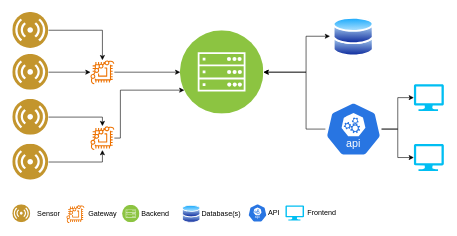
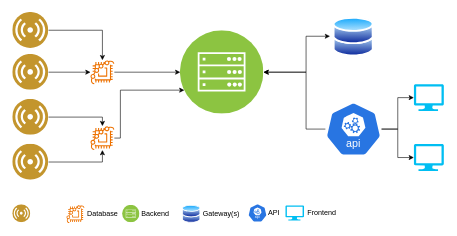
node "Sensor": removed
node "Gateway": label "Gateway" -> "Database"
node "Database(s)": label "Database(s)" -> "Gateway(s)"
